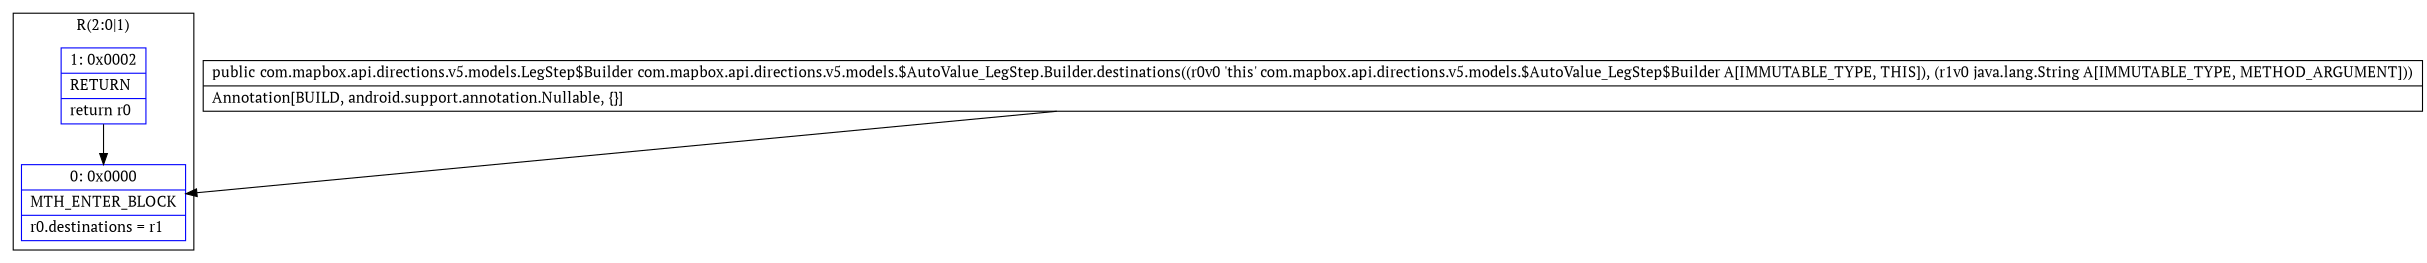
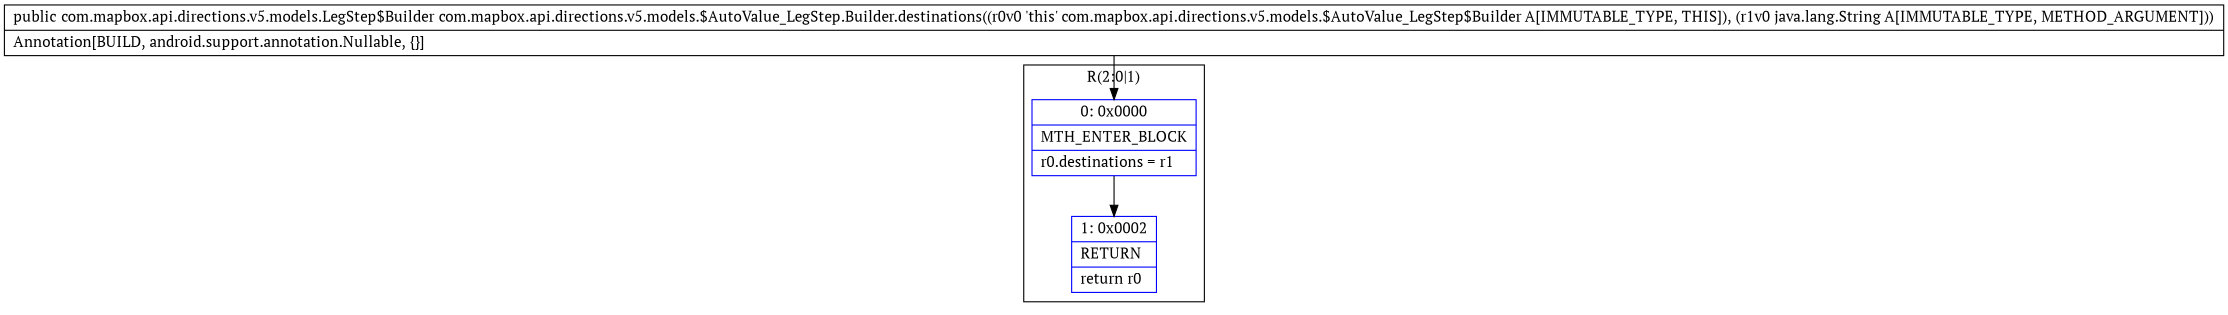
edge "1: 0x0002" -> "0: 0x0000": reversed
